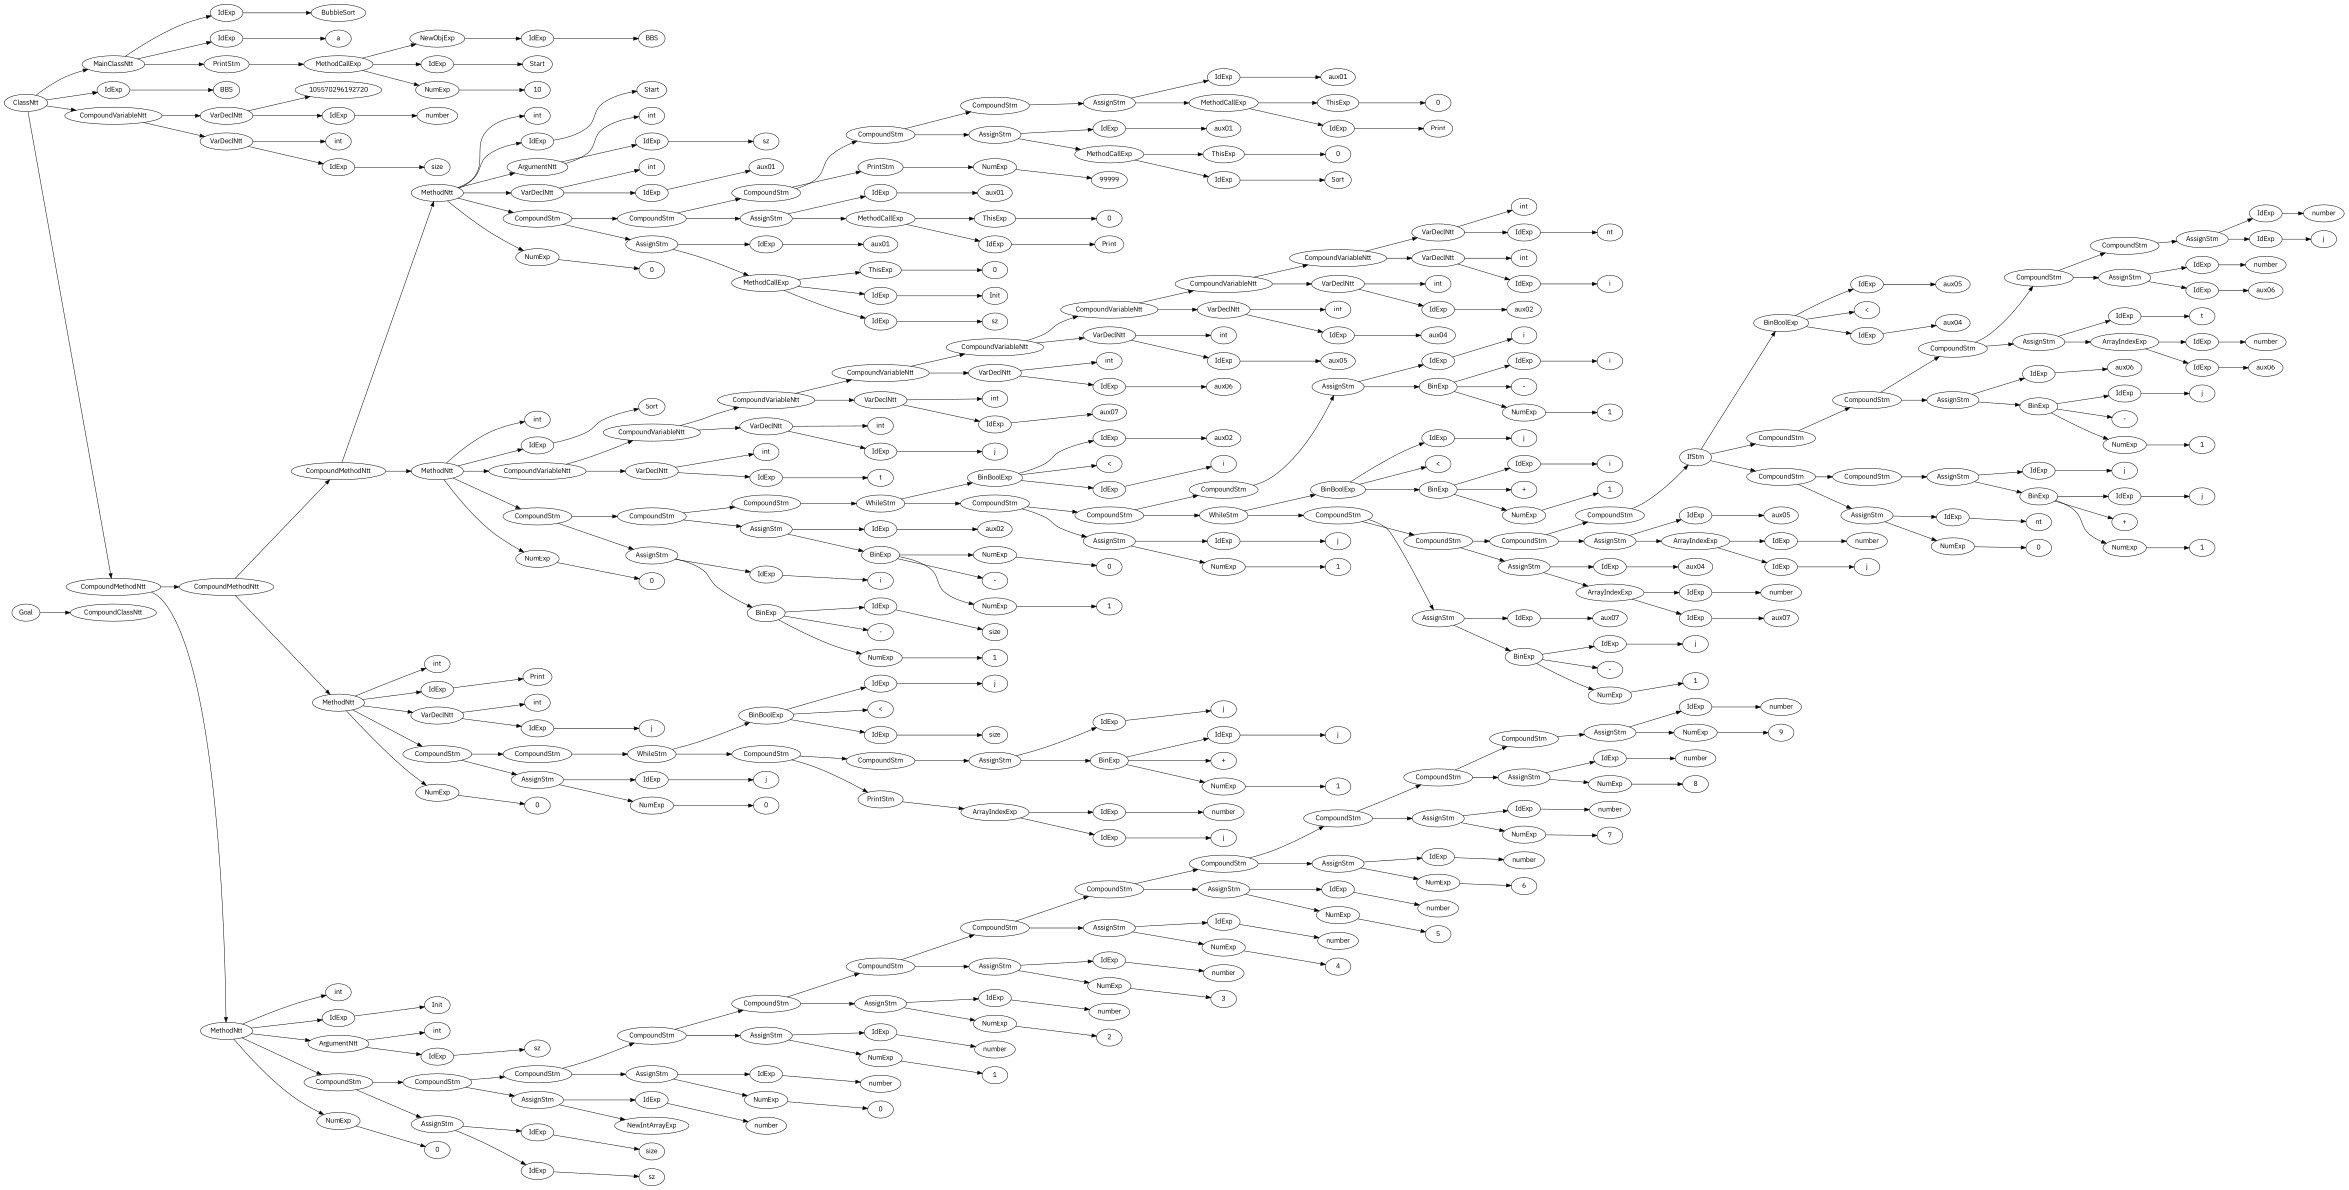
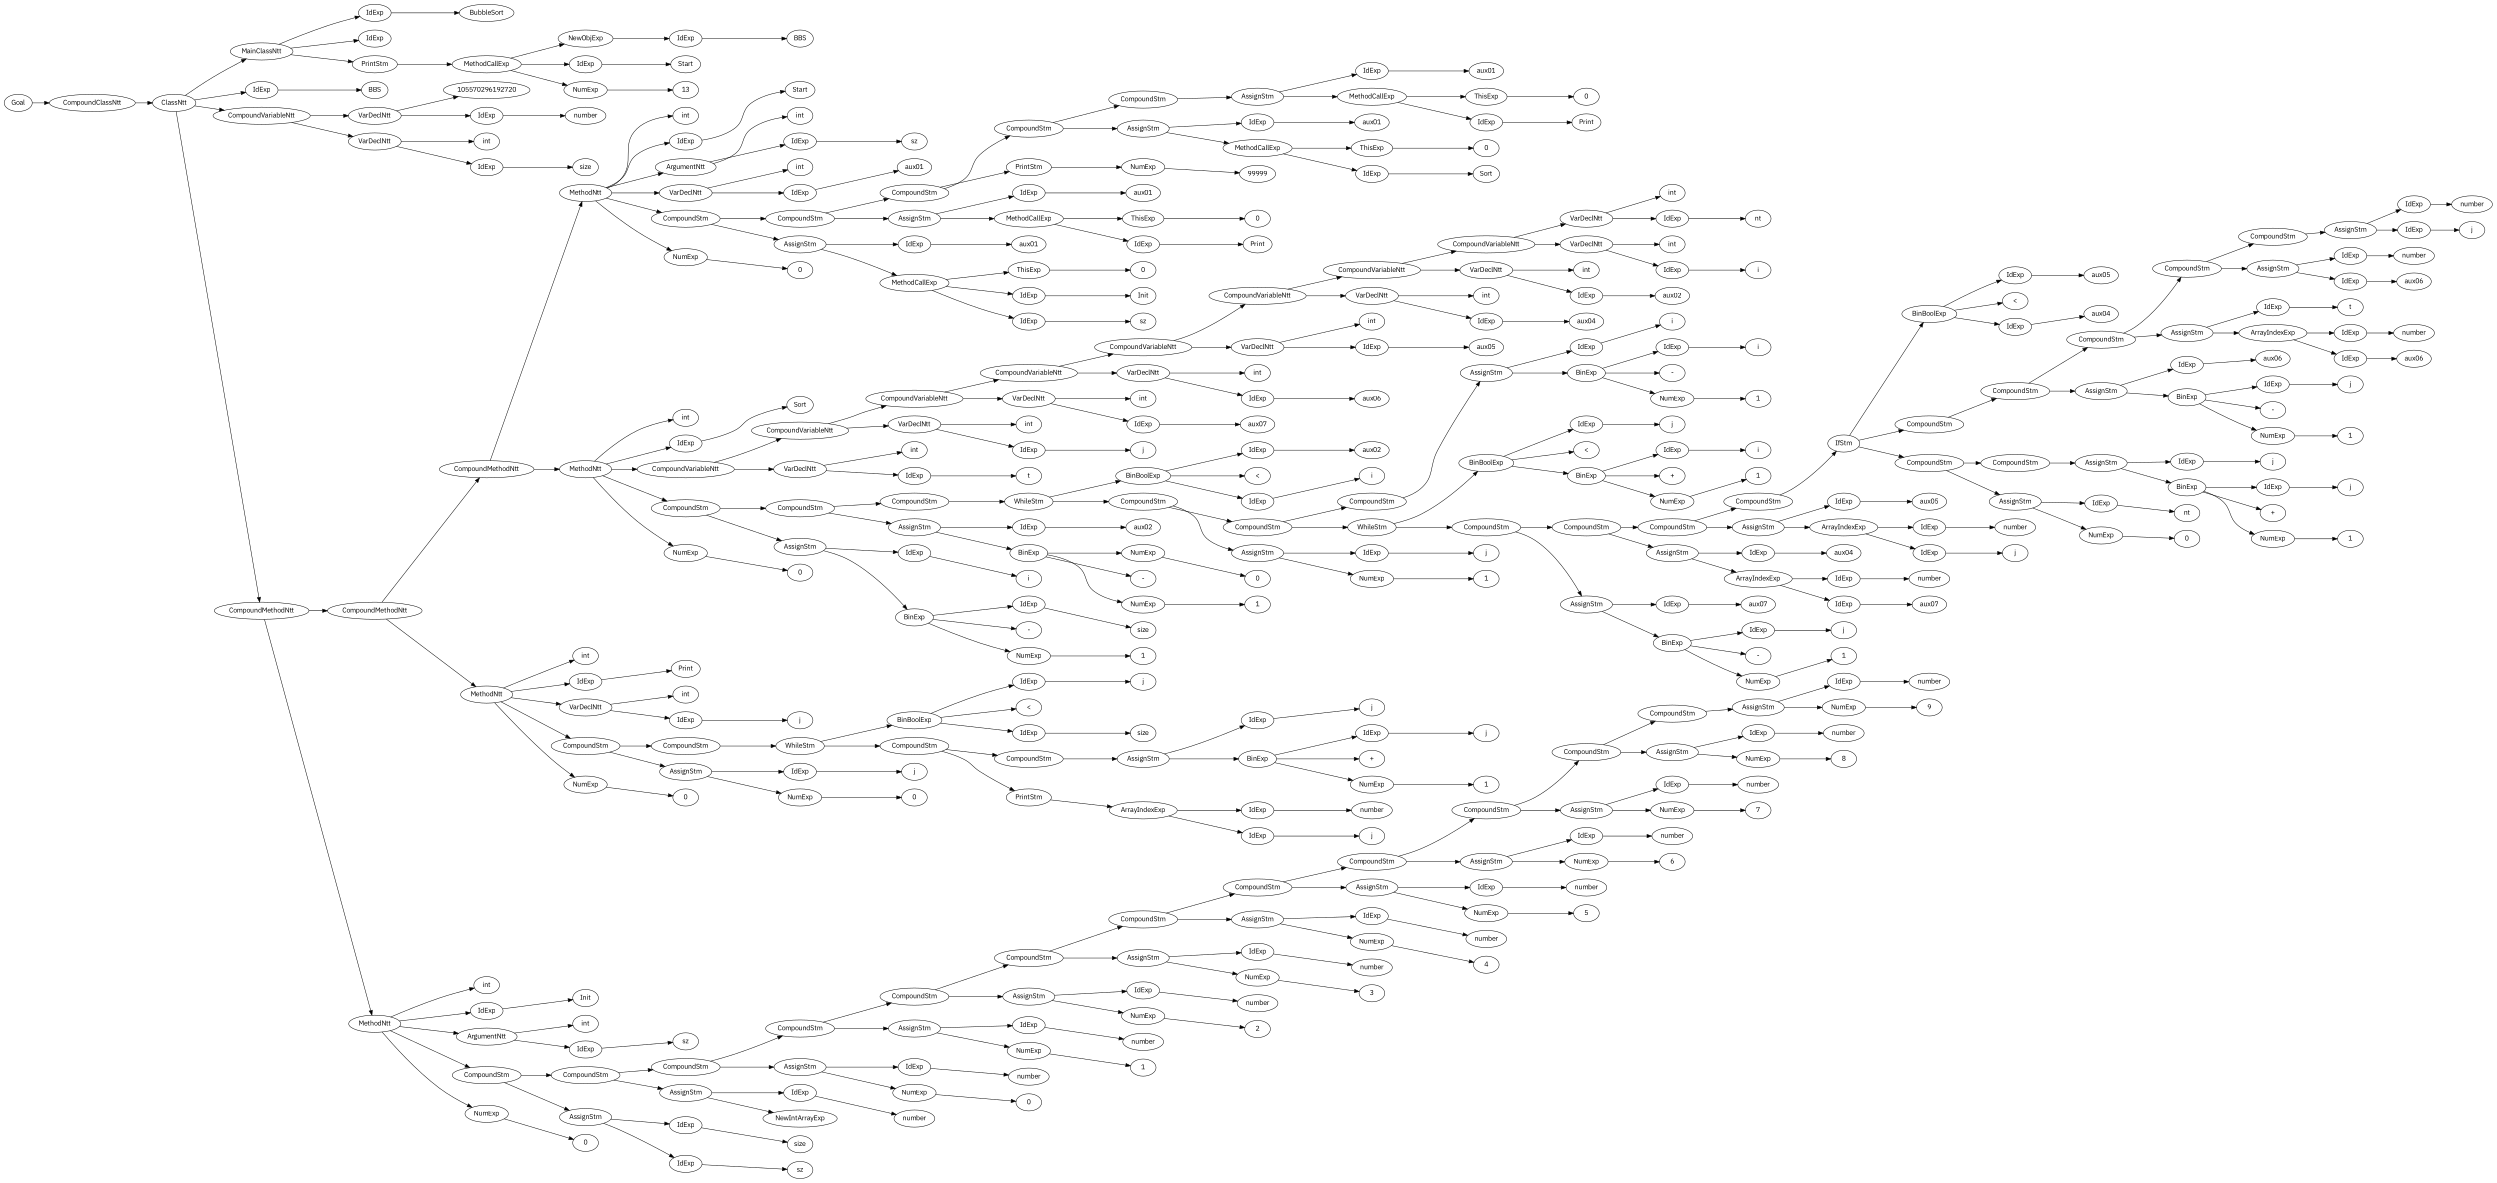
node "a": removed
node "10": label "10" -> "13"
edge "CompoundClassNtt" -> "ClassNtt": added
